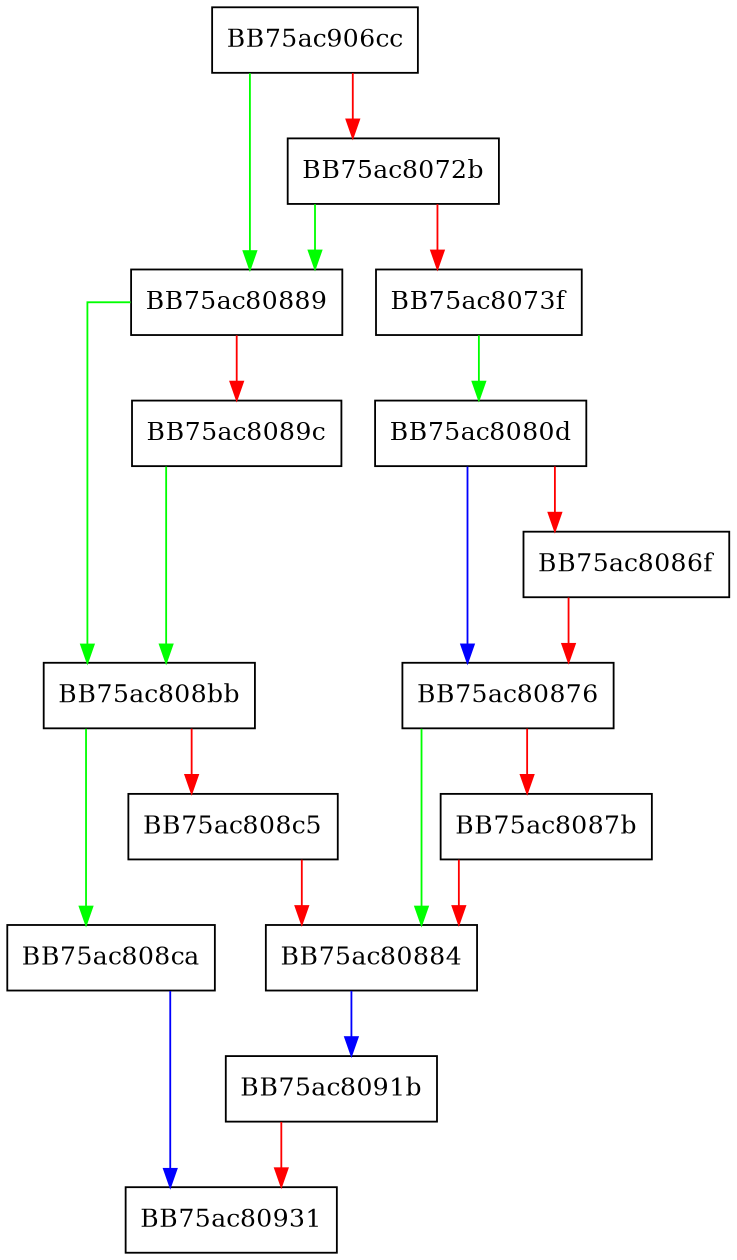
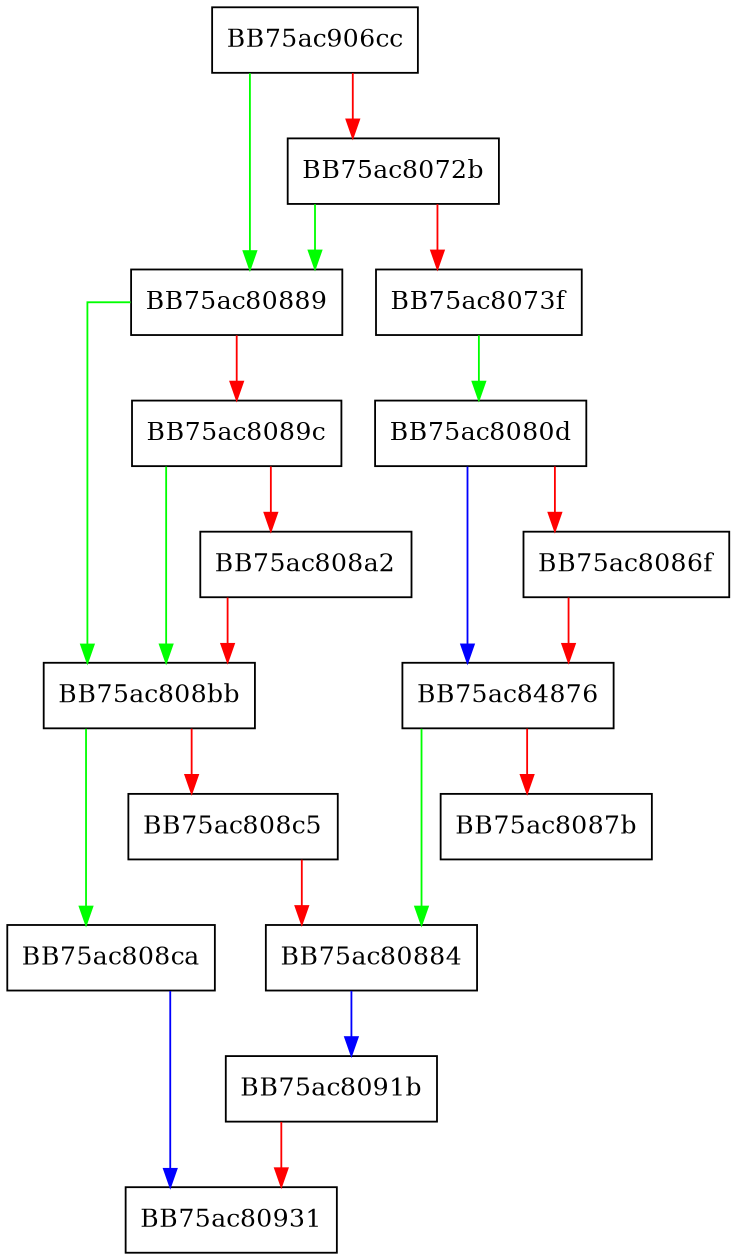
node "BB75ac808a2": added
node "BB75ac80876": label "BB75ac80876" -> "BB75ac84876"
edge "BB75ac8087b" -> "BB75ac80884": removed
